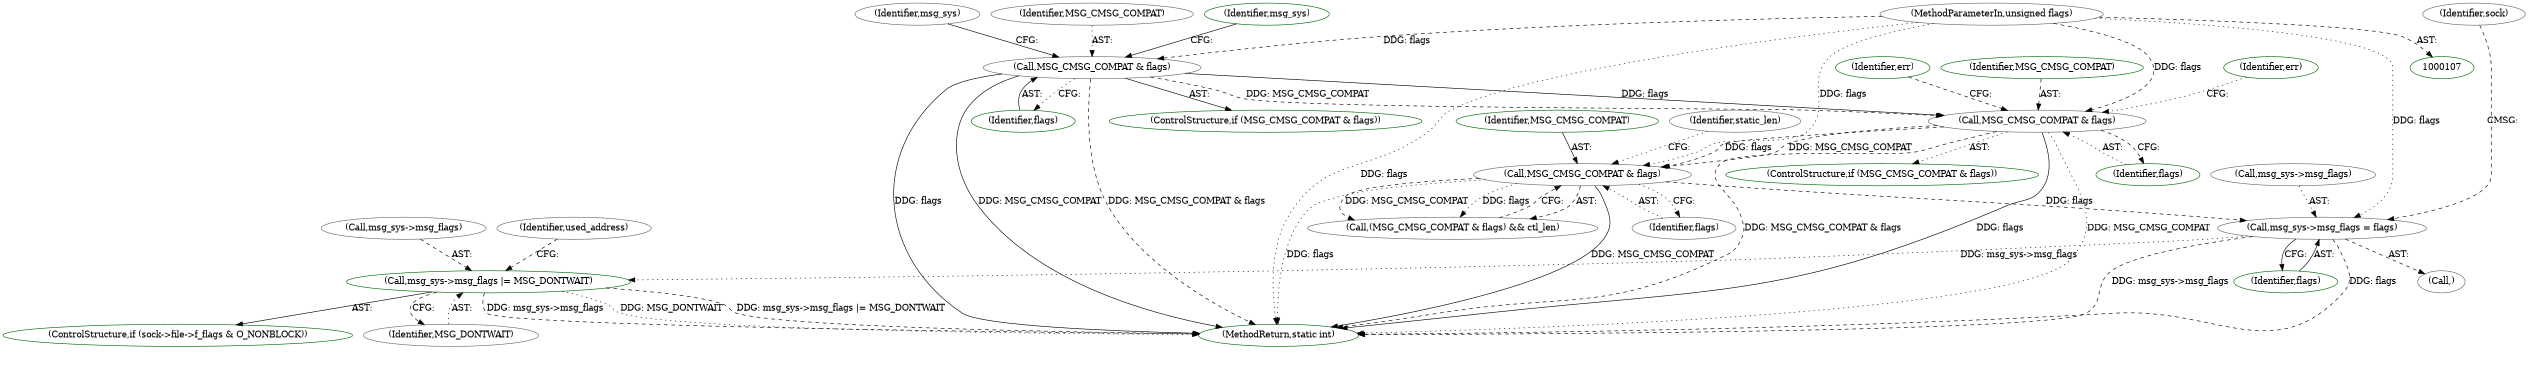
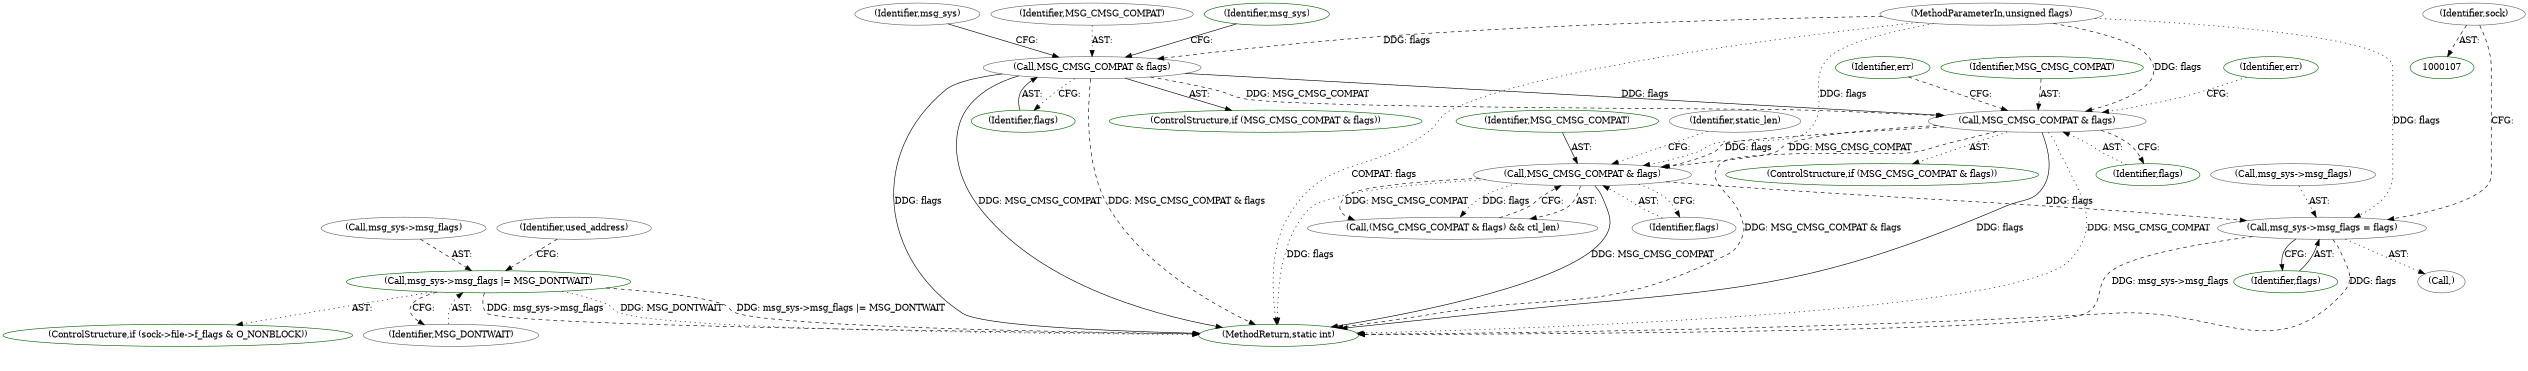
edge "(MethodParameterIn,unsigned flags)" -> "1000107": now "(Identifier,sock)" -> "1000107"
edge "(Identifier,sock)" -> "(Call,msg_sys->msg_flags = flags)": label "CMSG: " -> "CFG: "
edge "(MethodParameterIn,unsigned flags)" -> "(MethodReturn,static int)": label "DDG: flags" -> "COMPAT: flags"
edge "(Call,msg_sys->msg_flags = flags)" -> "(Call,)": style dashed -> dotted
edge "(Call,msg_sys->msg_flags = flags)" -> "(Call,msg_sys->msg_flags |= MSG_DONTWAIT)": removed, label "DDG: msg_sys->msg_flags"
edge "(Call,msg_sys->msg_flags |= MSG_DONTWAIT)" -> "(ControlStructure,if (sock->file->f_flags & O_NONBLOCK))": style solid -> dotted
